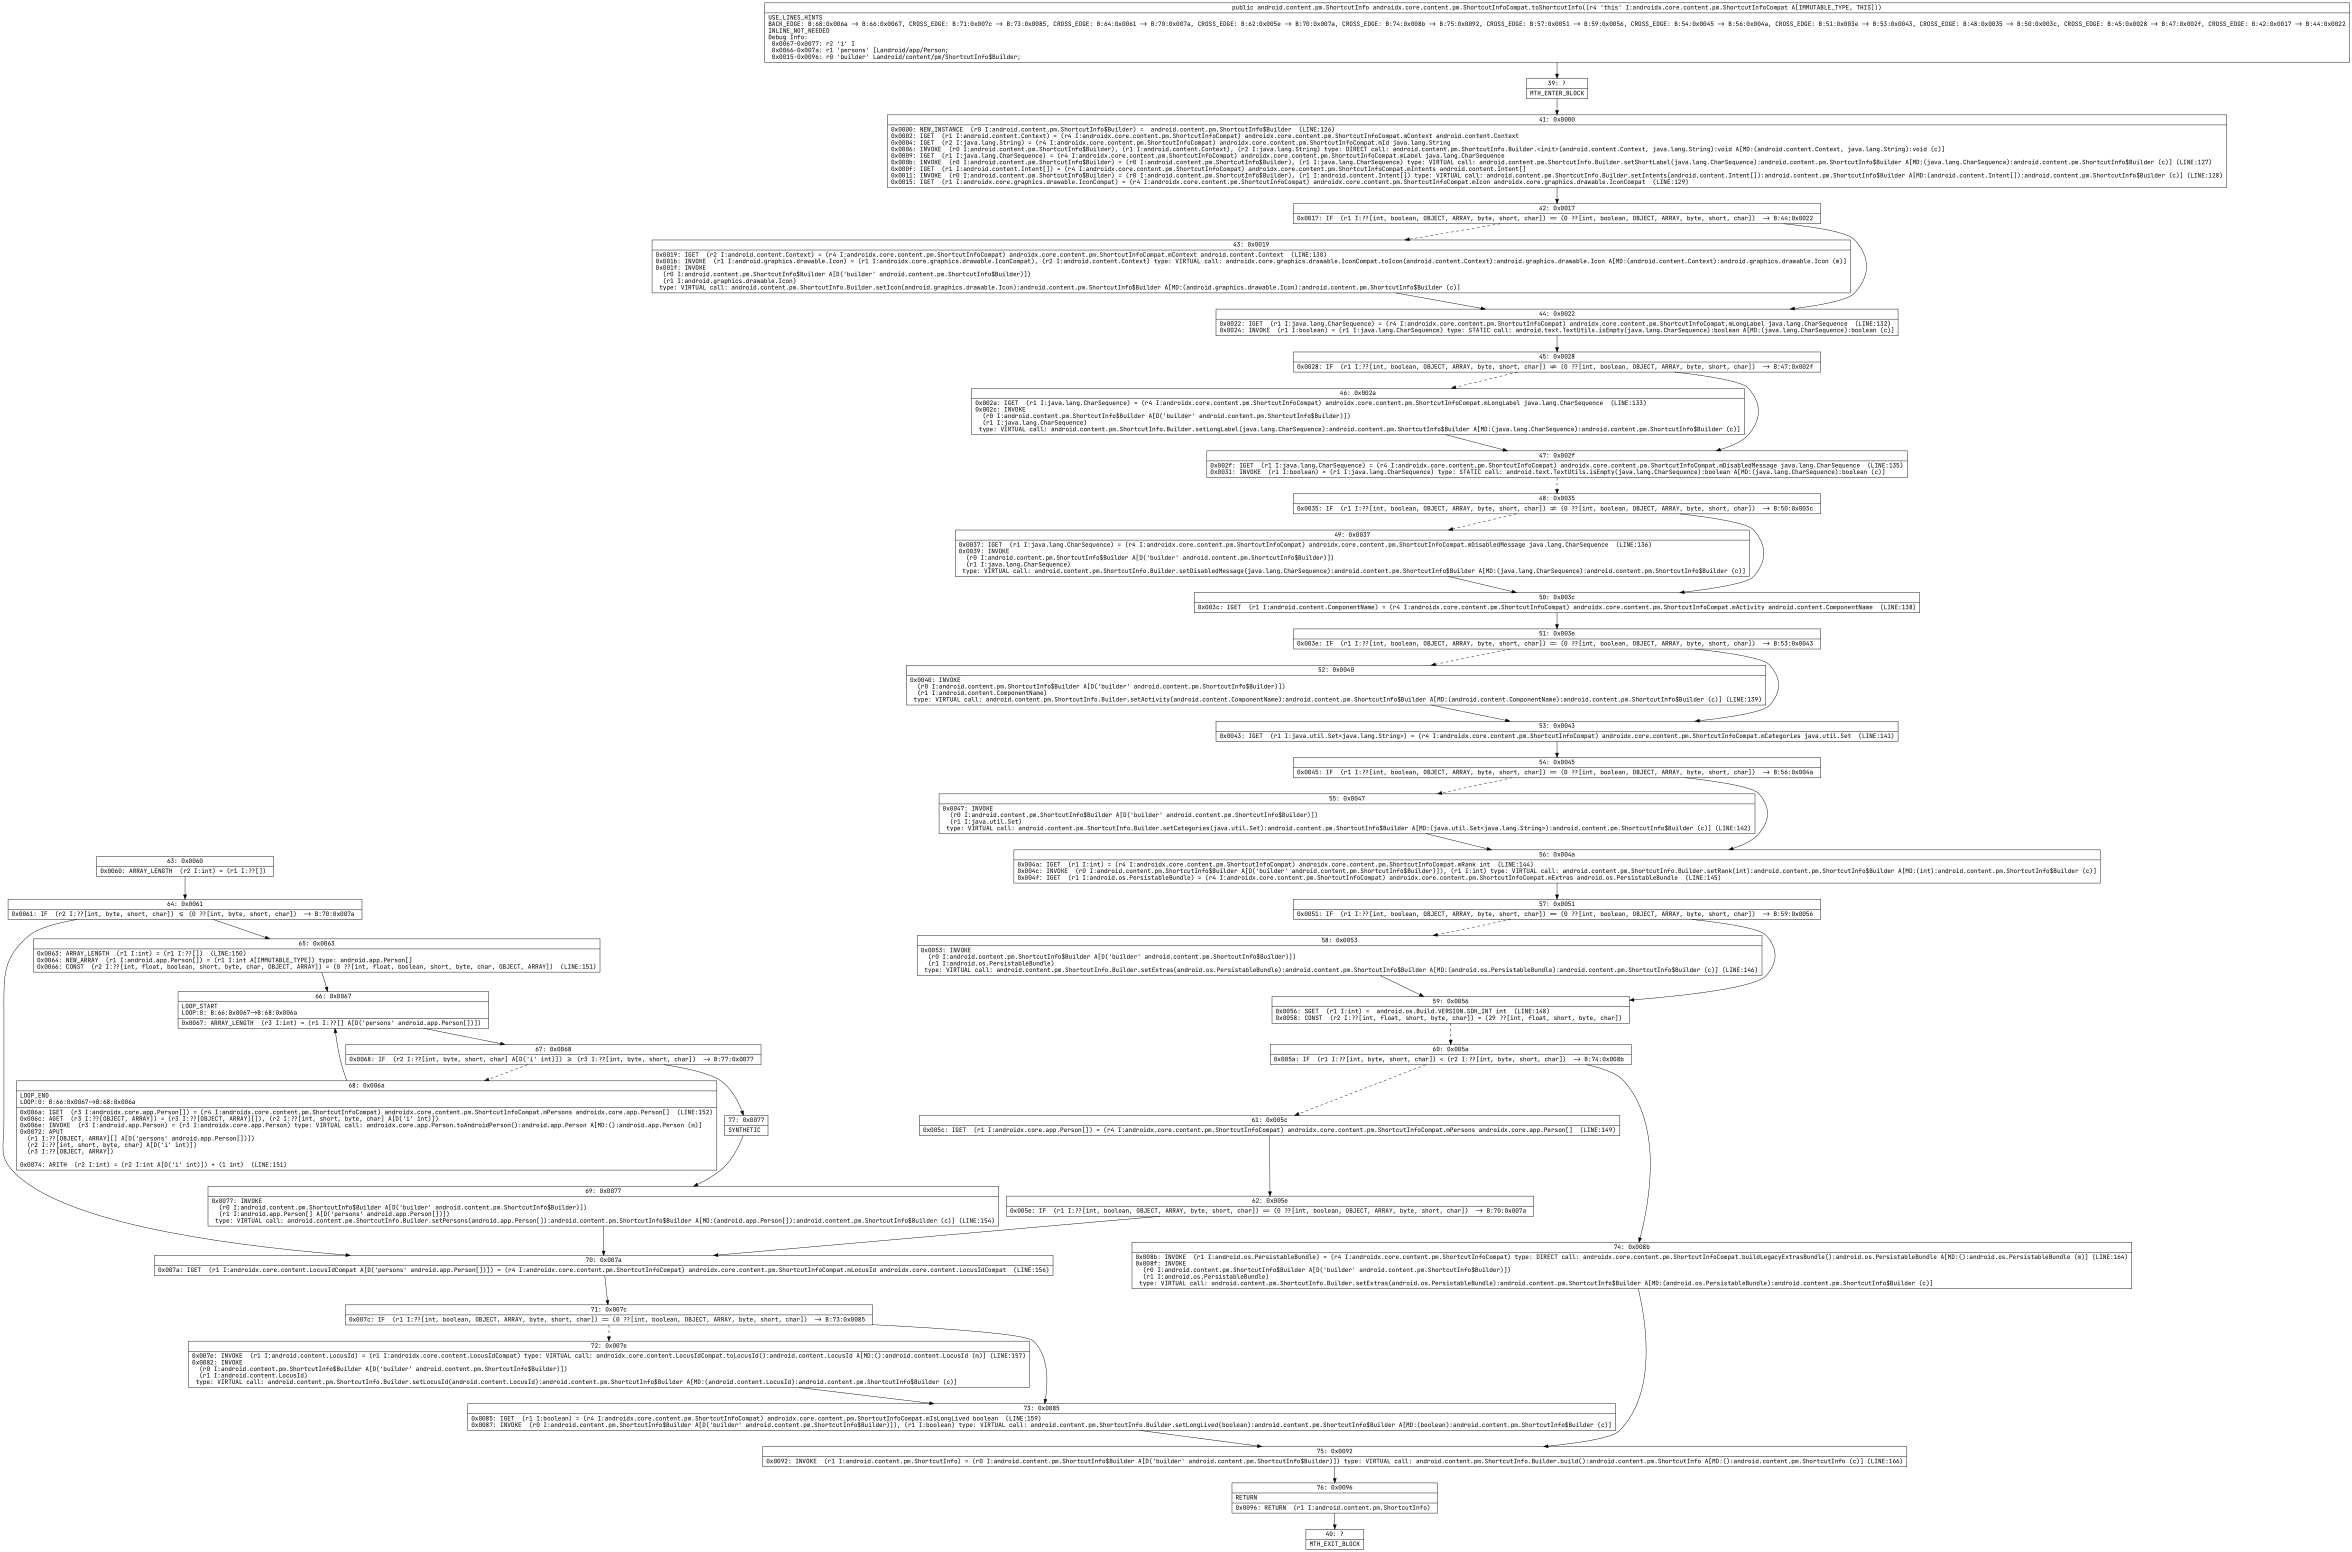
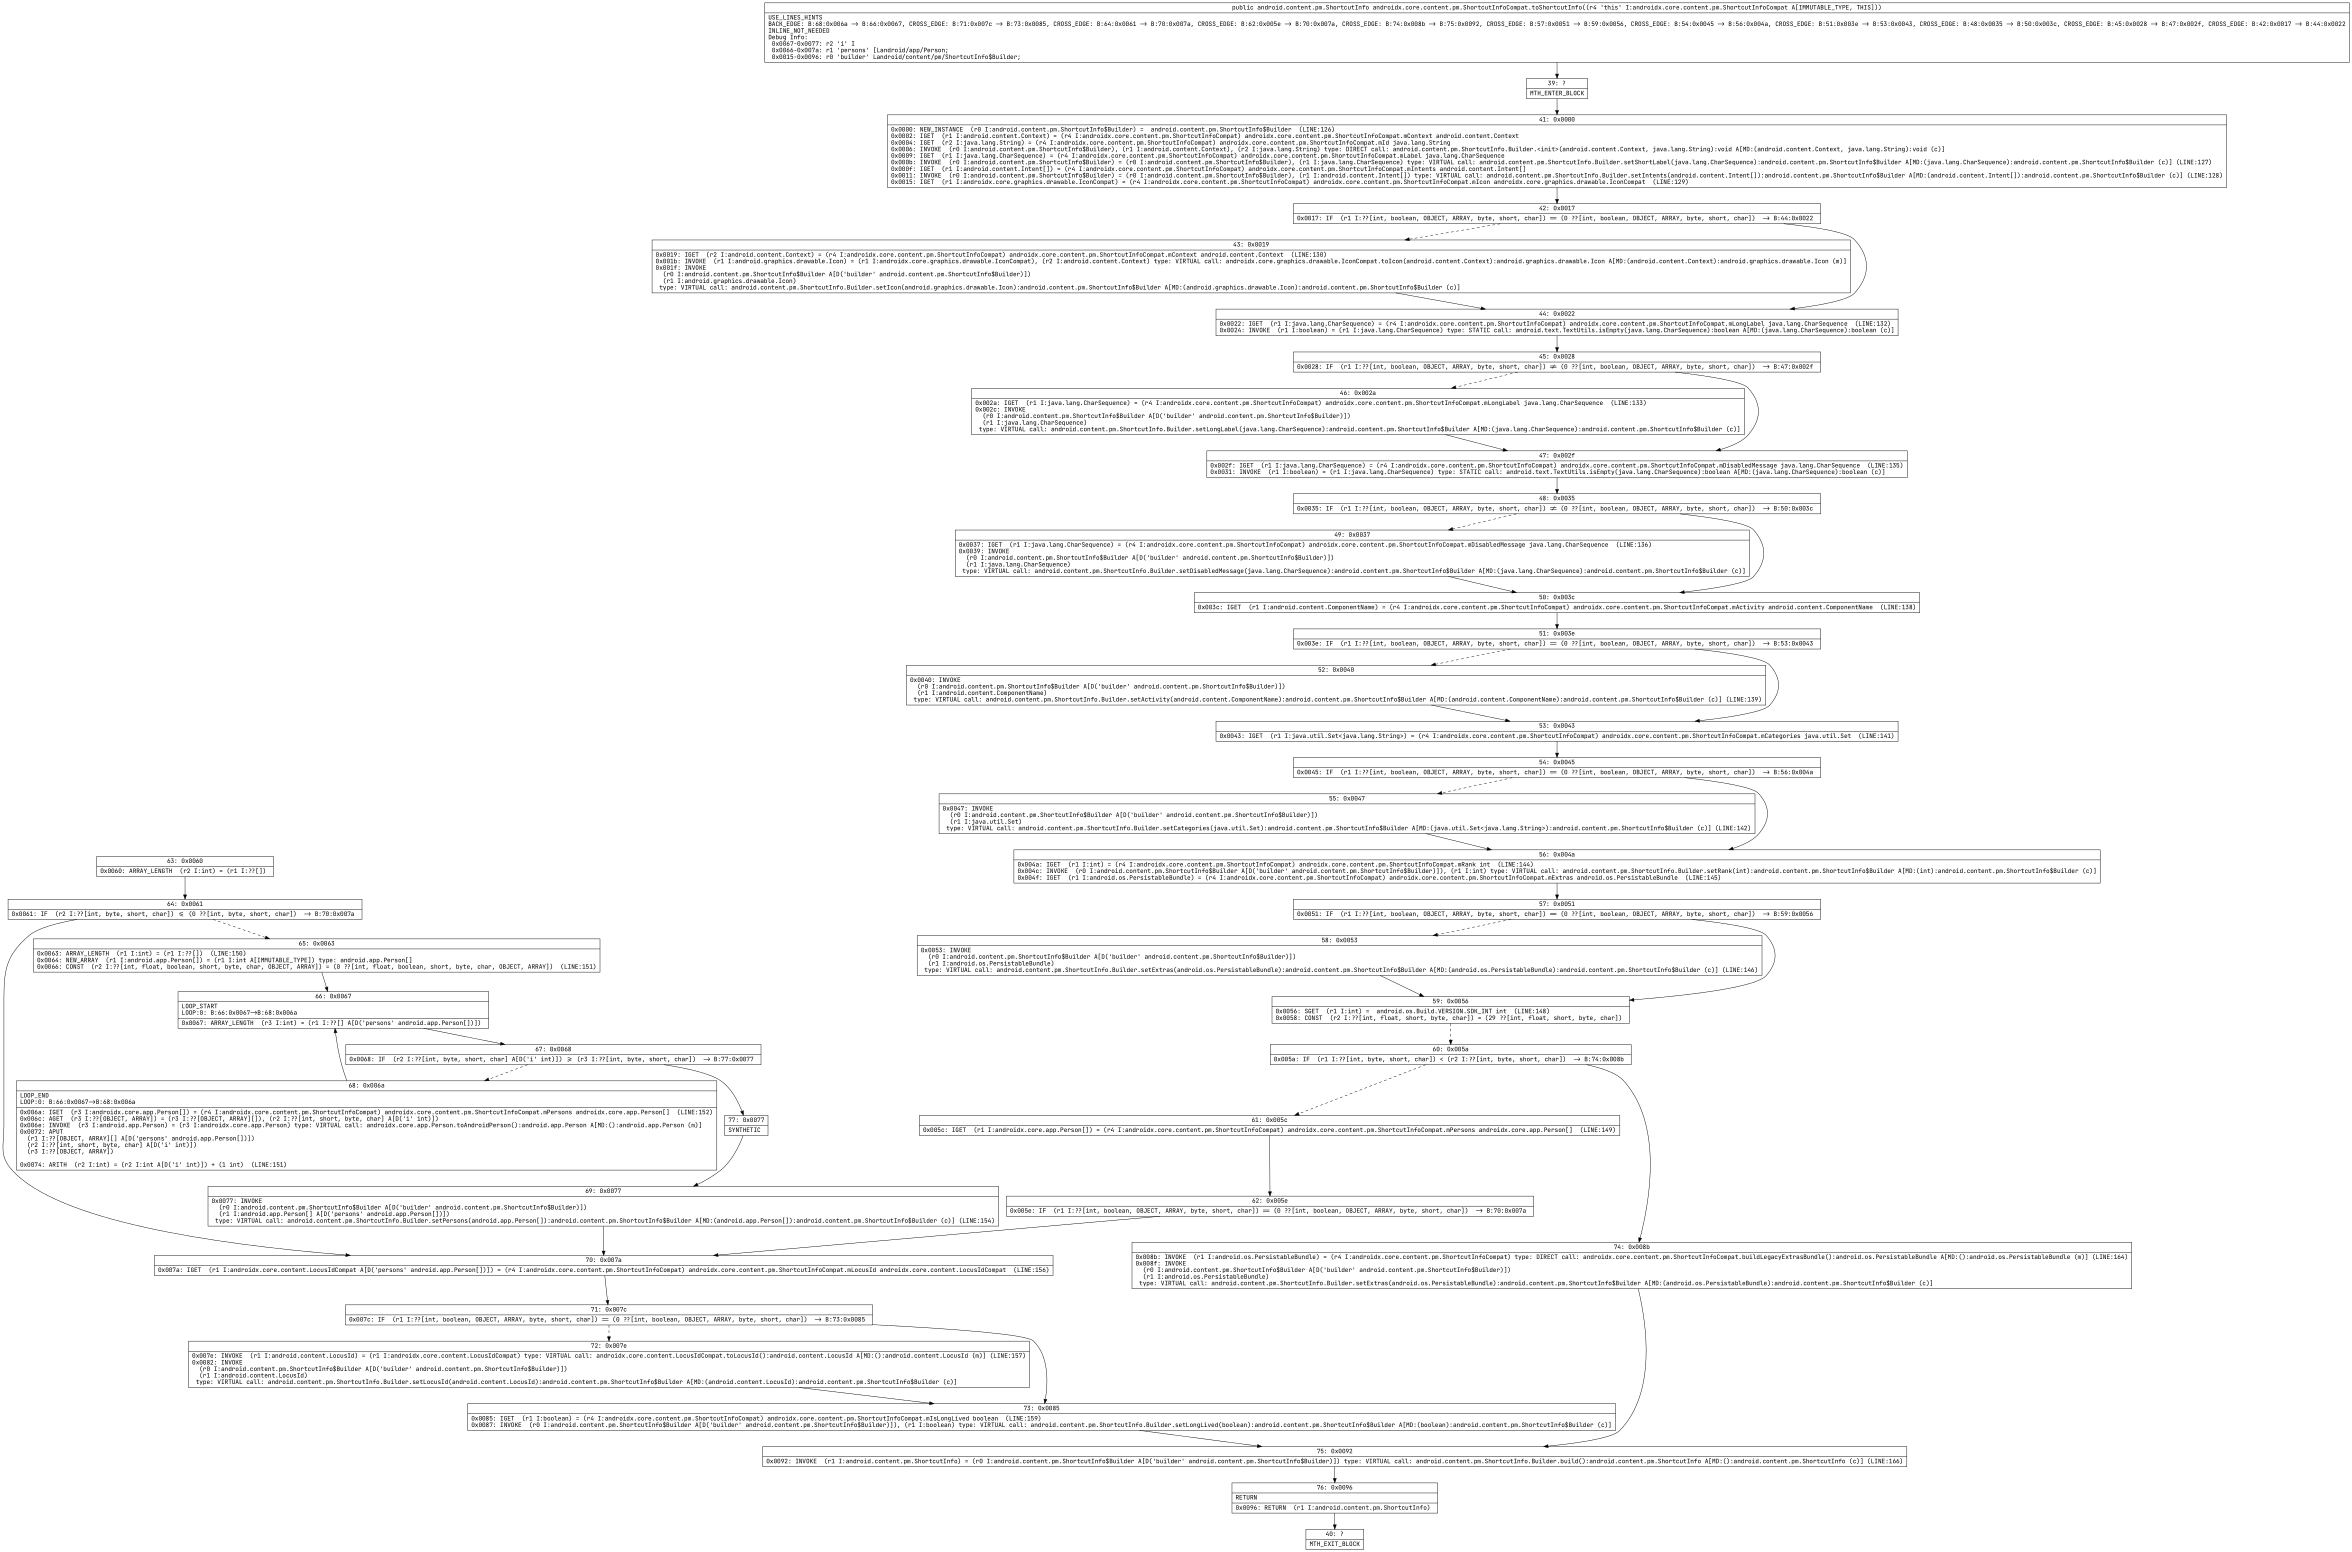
edge "47: 0x002f" -> "48: 0x0035": style dashed -> solid
edge "64: 0x0061" -> "65: 0x0063": style solid -> dashed
